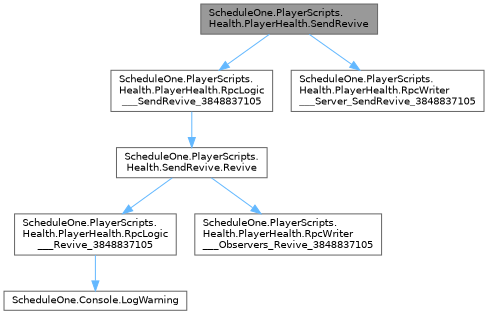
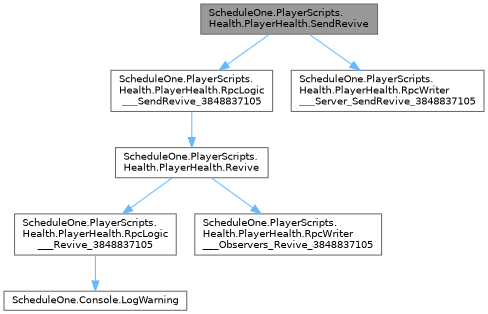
node "ScheduleOne.PlayerScripts. Health.SendRevive.Revive": label "ScheduleOne.PlayerScripts. Health.SendRevive.Revive" -> "ScheduleOne.PlayerScripts. Health.PlayerHealth.Revive"
